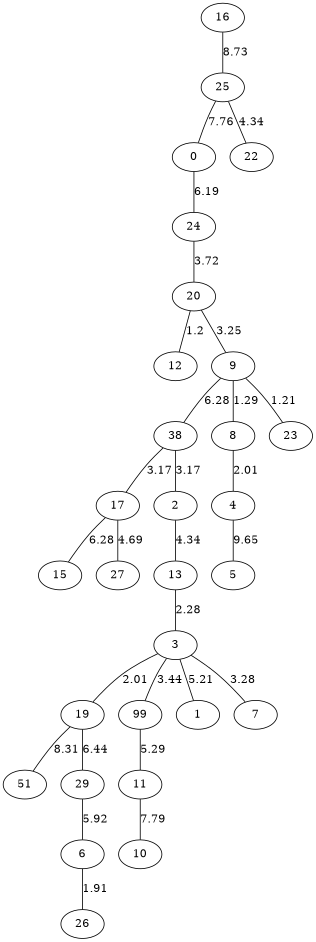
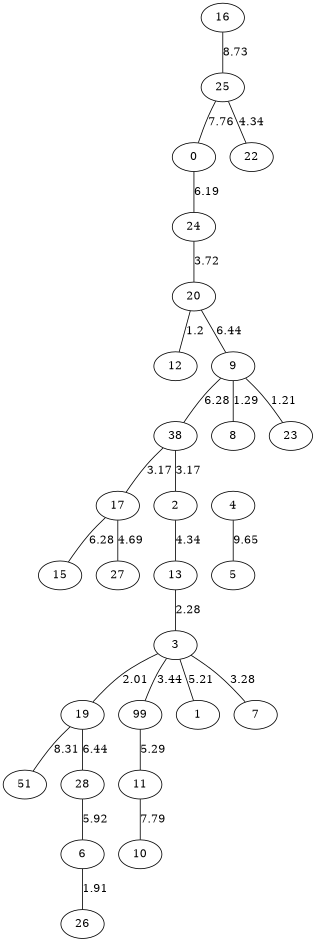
edge "20" -- "9": label "3.25" -> "6.44"
edge "8" -- "4": removed, label "2.01"
node "29": label "29" -> "28"
